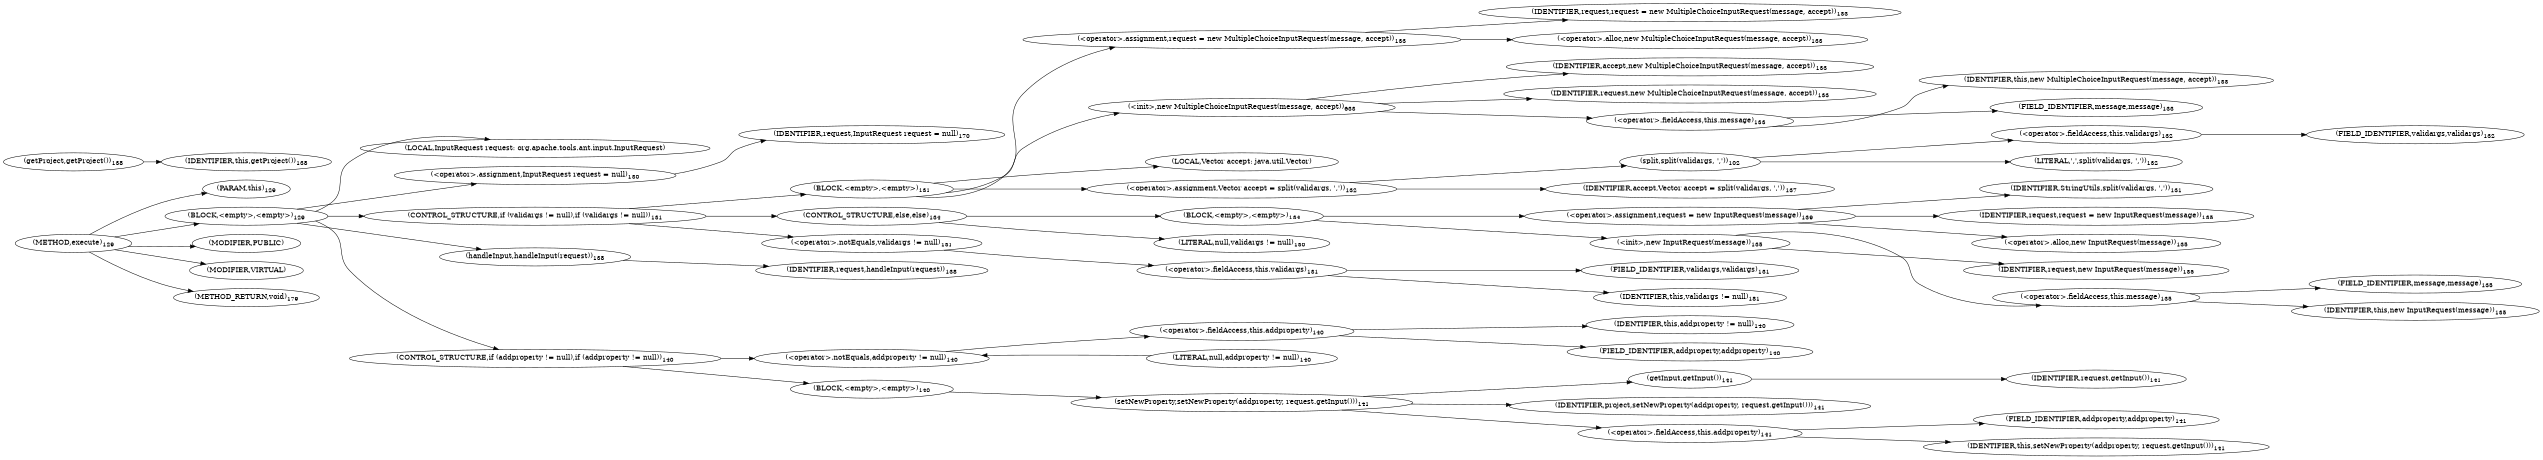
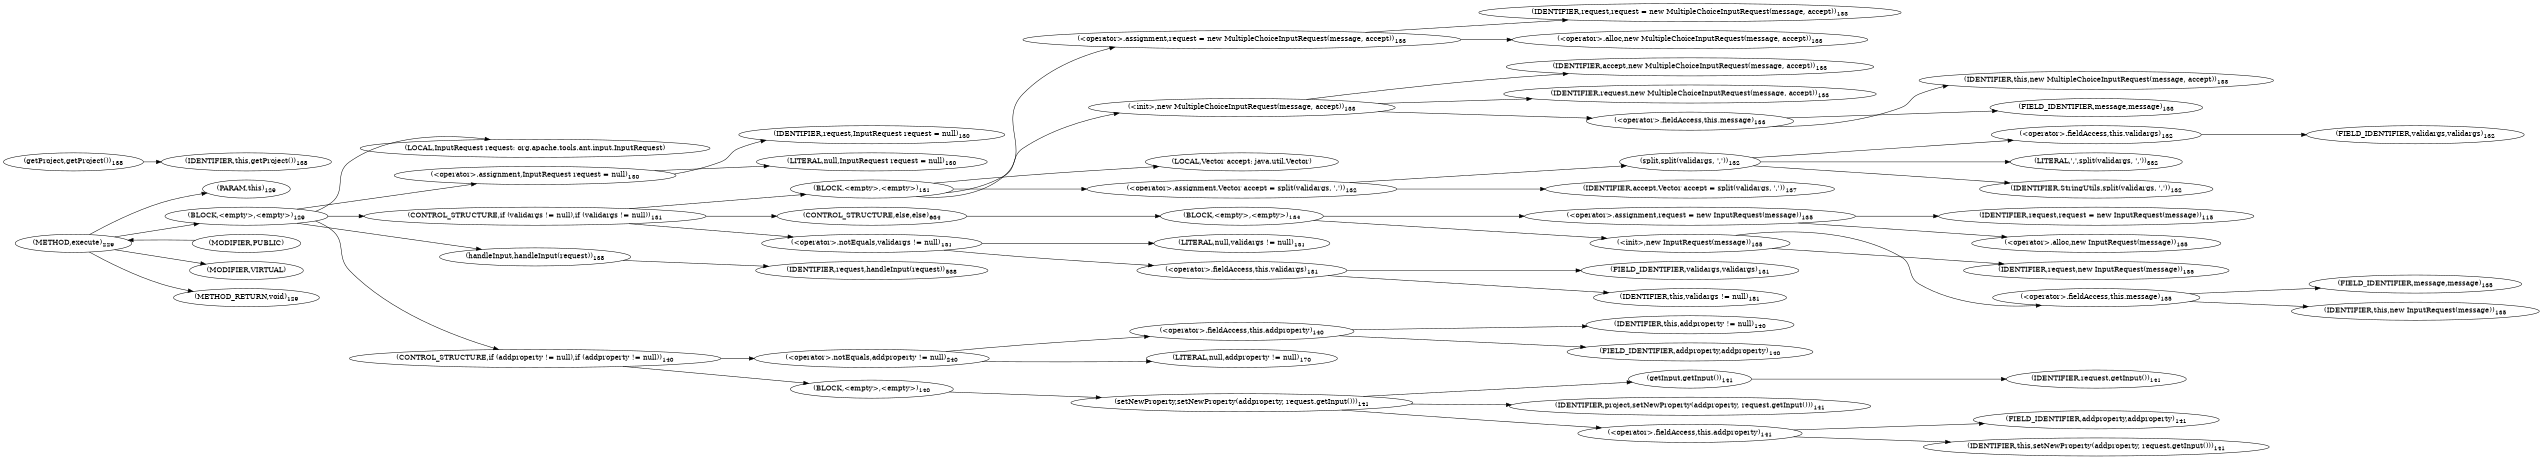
node "(<init>,new MultipleChoiceInputRequest(message, accept))": text "633" -> "133"
node "(IDENTIFIER,request,InputRequest request = null)": text "170" -> "130"
node "(split,split(validargs, ','))": text "102" -> "132"
node "(LITERAL,',',split(validargs, ','))": text "132" -> "332"
node "(LITERAL,null,InputRequest request = null)": added
node "(IDENTIFIER,StringUtils,split(validargs, ','))": text "131" -> "132"
edge "(<operator>.assignment,request = new InputRequest(message))" -> "(IDENTIFIER,StringUtils,split(validargs, ','))": now "(split,split(validargs, ','))" -> "(IDENTIFIER,StringUtils,split(validargs, ','))"
node "(CONTROL_STRUCTURE,else,else)": text "134" -> "634"
node "(<operator>.assignment,request = new InputRequest(message))": text "139" -> "135"
node "(IDENTIFIER,request,request = new InputRequest(message))": text "135" -> "115"
edge "(CONTROL_STRUCTURE,else,else)" -> "(LITERAL,null,validargs != null)": now "(<operator>.notEquals,validargs != null)" -> "(LITERAL,null,validargs != null)"
node "(METHOD,execute)": text "129" -> "229"
node "(LITERAL,null,validargs != null)": text "130" -> "131"
edge "(METHOD,execute)" -> "(MODIFIER,PUBLIC)": reversed
node "(IDENTIFIER,request,handleInput(request))": text "138" -> "538"
node "(METHOD_RETURN,void)": text "179" -> "129"
edge "(LITERAL,null,addproperty != null)" -> "(<operator>.notEquals,addproperty != null)": reversed
node "(<operator>.notEquals,addproperty != null)": text "140" -> "240"
node "(LITERAL,null,addproperty != null)": text "140" -> "170"
